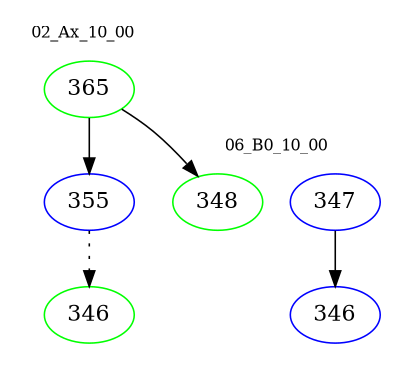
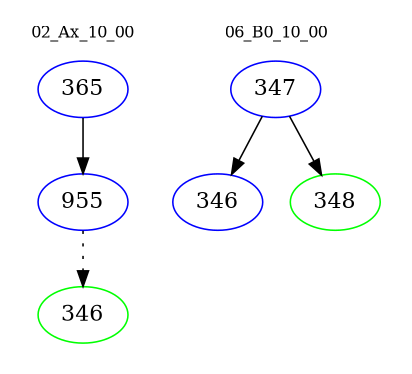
node "365": color green -> blue
edge "365" -> "348": now "347" -> "348"
node "355": label "355" -> "955"
